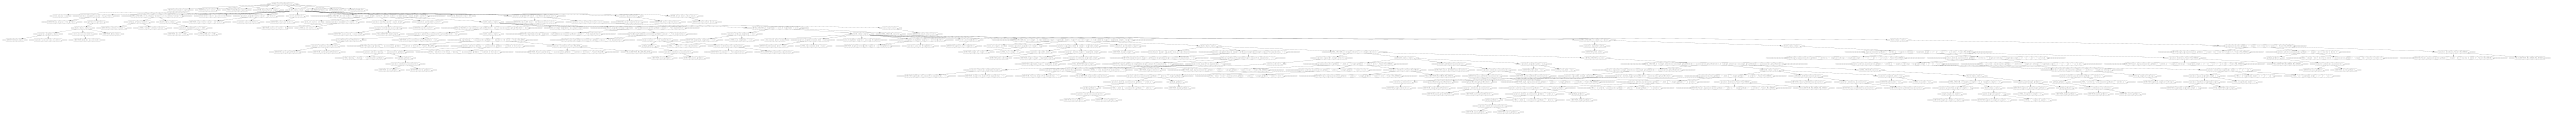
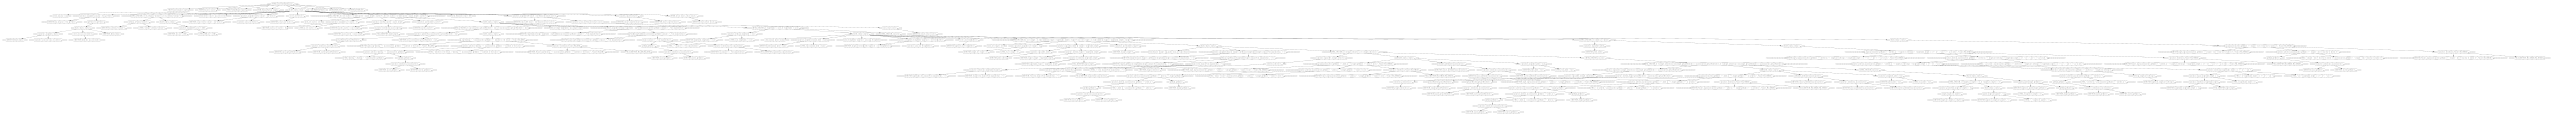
node "(IDENTIFIER,counter,counter < source.length)": added
